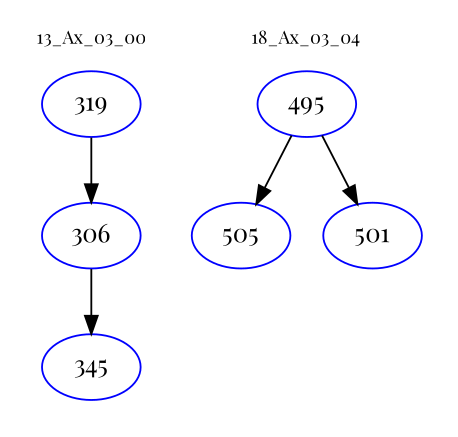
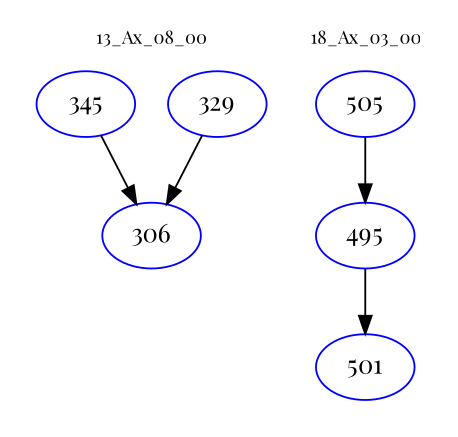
cluster "13_Ax_03_00": label "13_Ax_03_00" -> "13_Ax_08_00"
cluster "18_Ax_03_04": label "18_Ax_03_04" -> "18_Ax_03_00"
node "319": label "319" -> "329"
edge "495" -> "505": reversed
edge "306" -> "345": reversed
